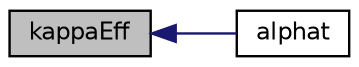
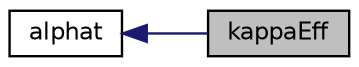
edge "alphat" -> "kappaEff": reversed
